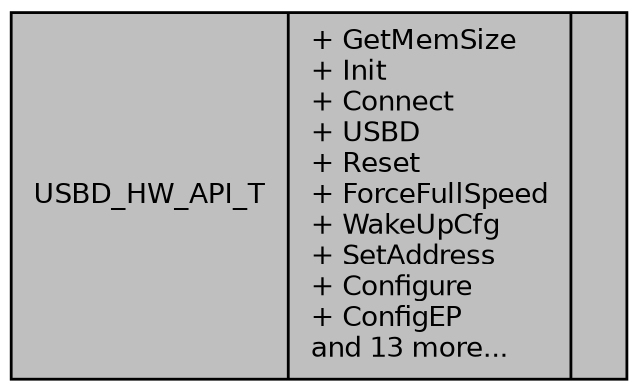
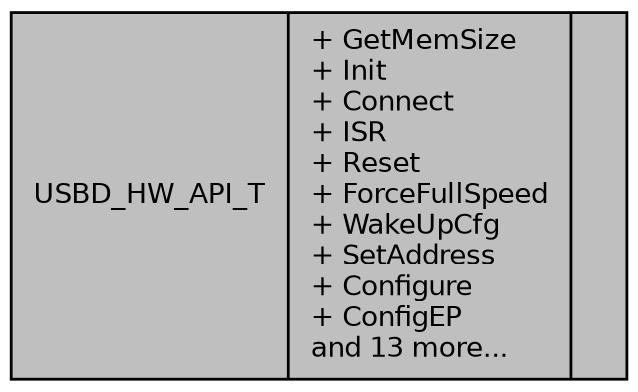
node "USBD_HW_API_T": text "+ USBD" -> "+ ISR"
